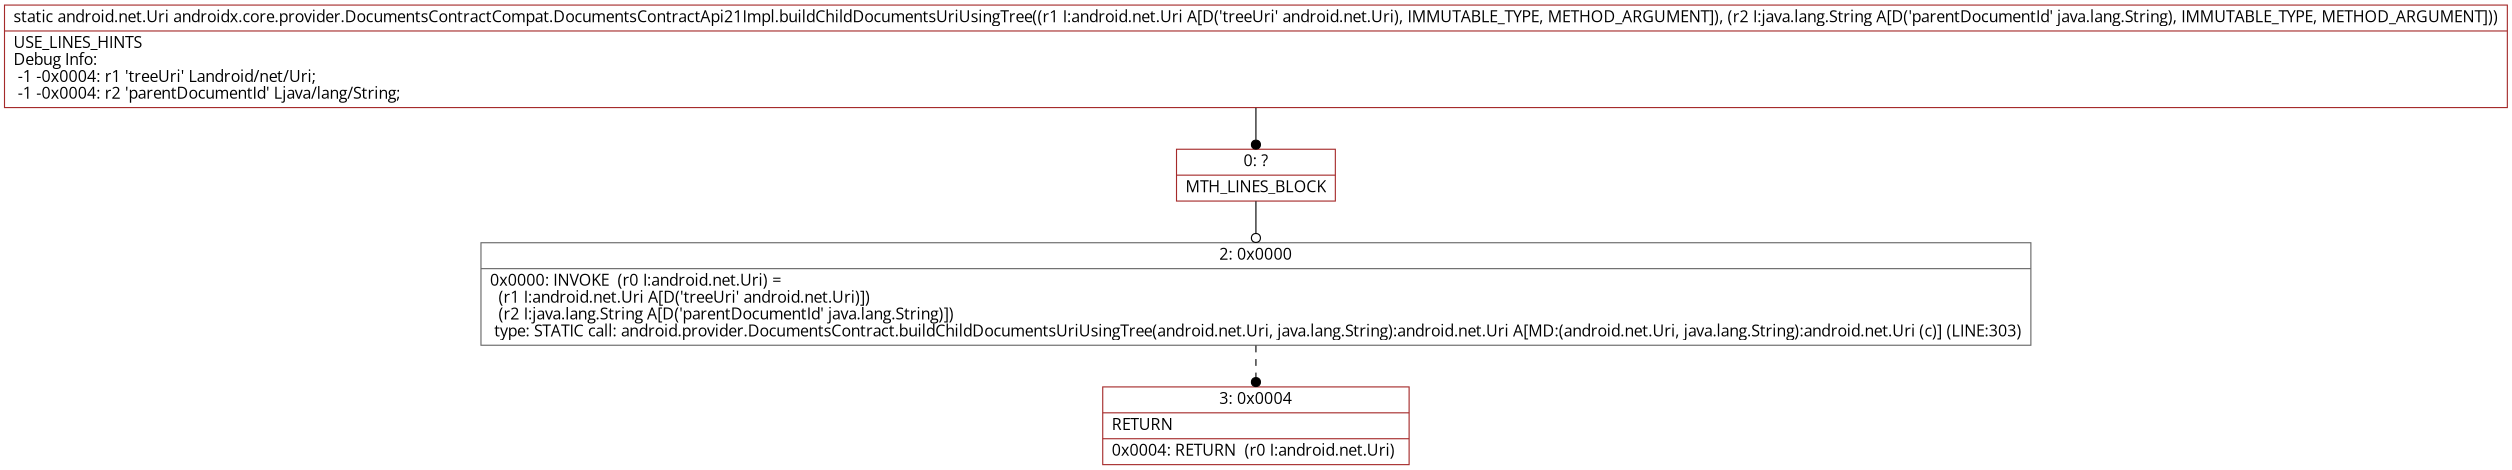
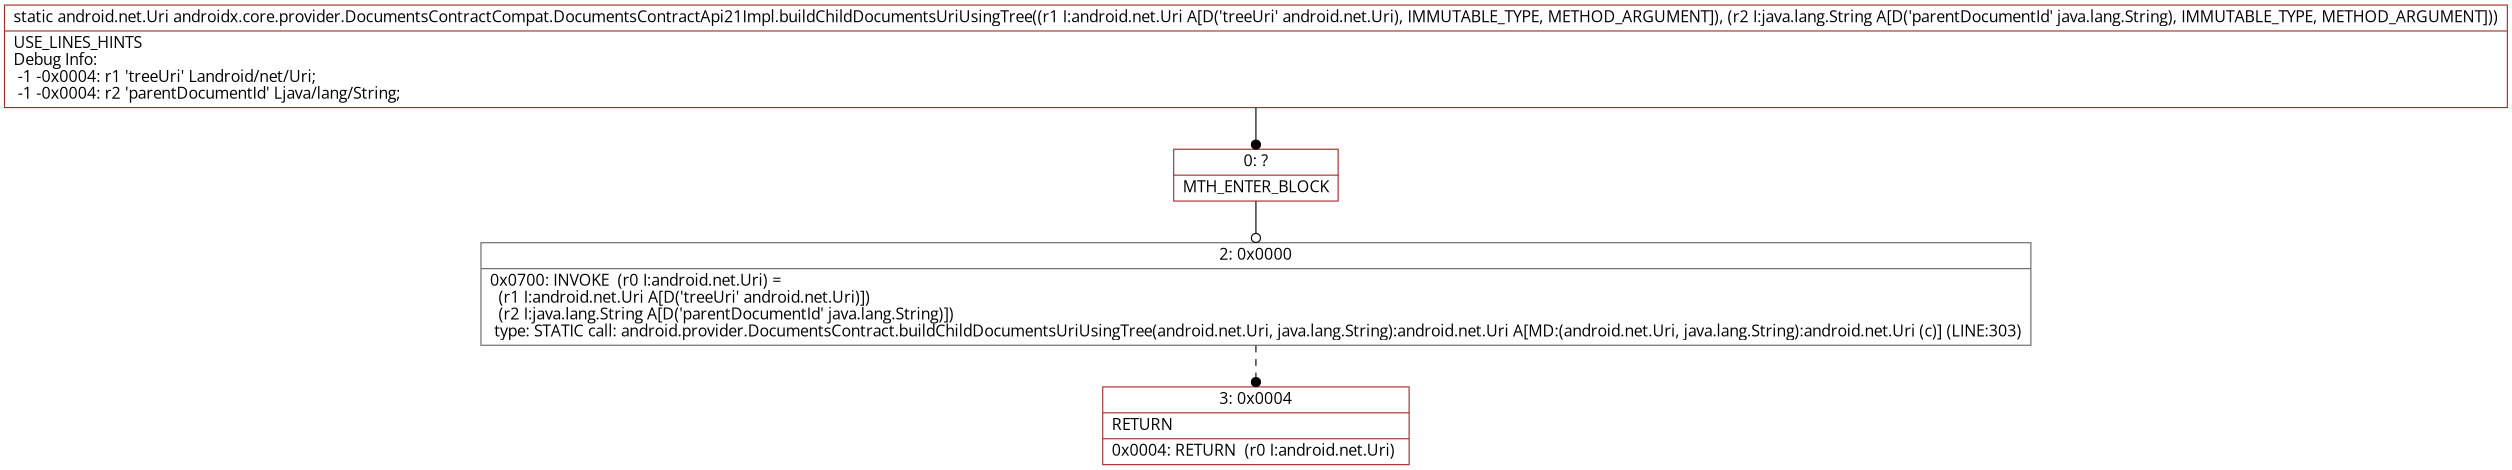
node "0: ?": text "MTH_LINES_BLOCK" -> "MTH_ENTER_BLOCK"
node "2: 0x0000": text "0x0000: INVOKE  (r0 I:android.net.Uri) =" -> "0x0700: INVOKE  (r0 I:android.net.Uri) ="
